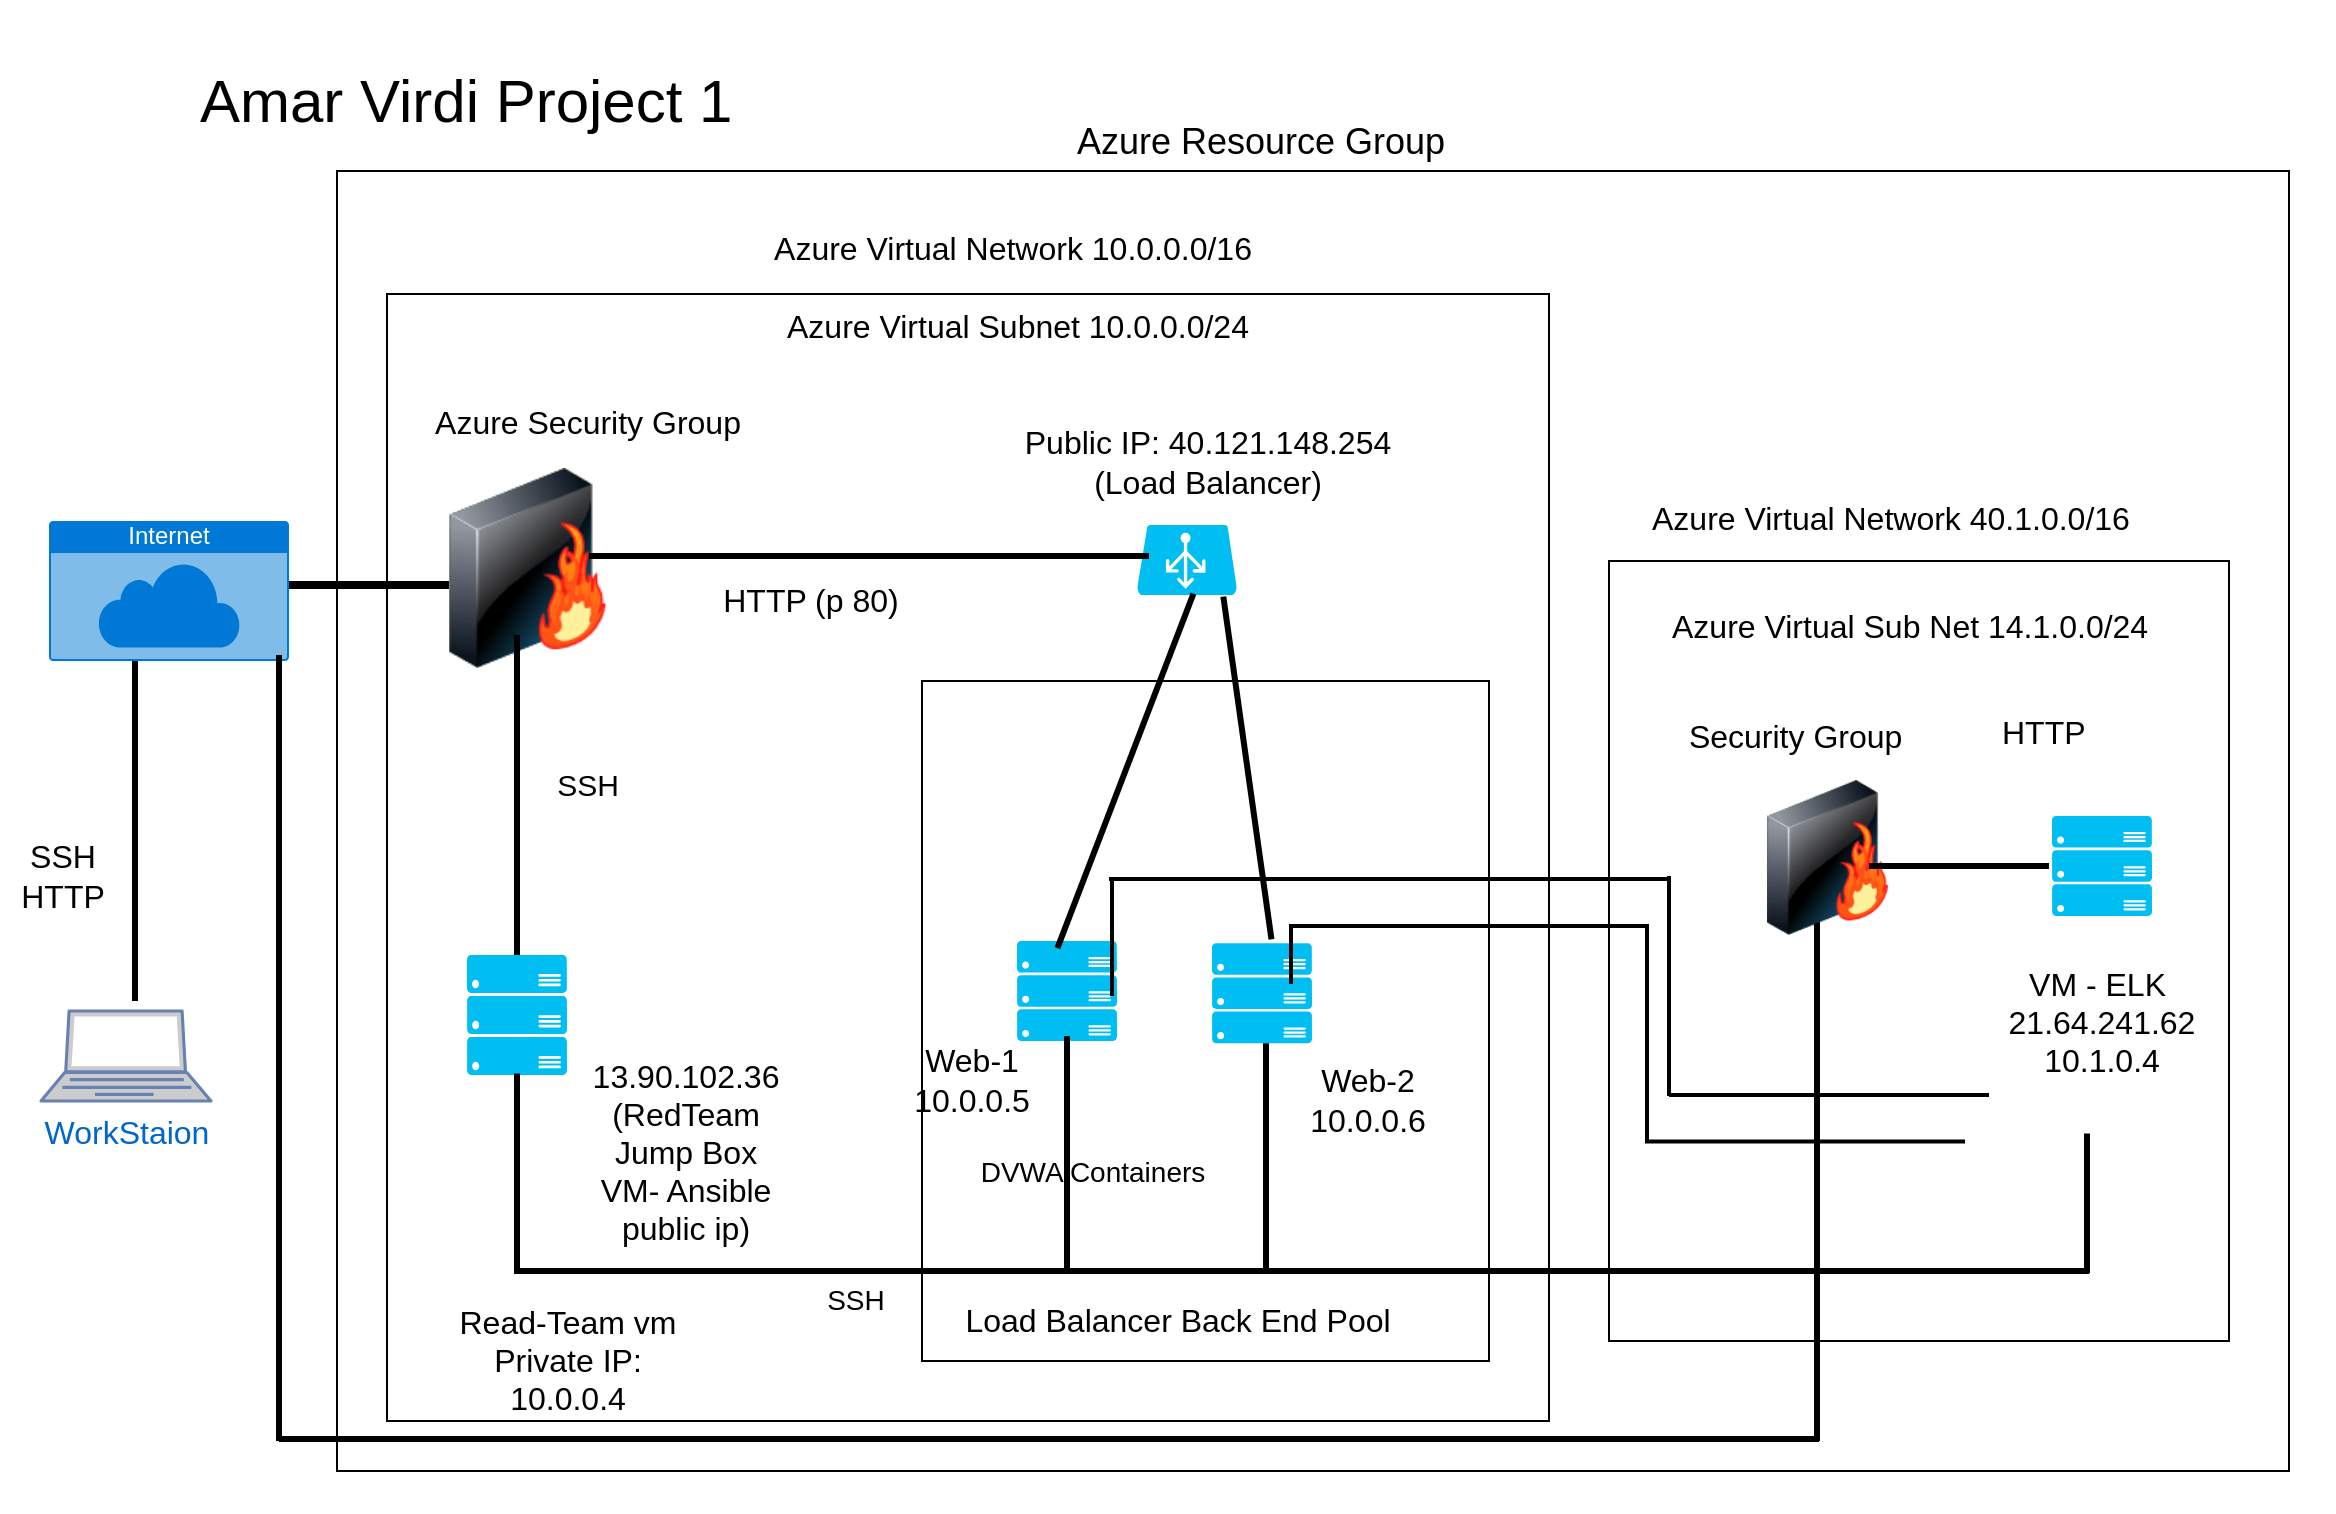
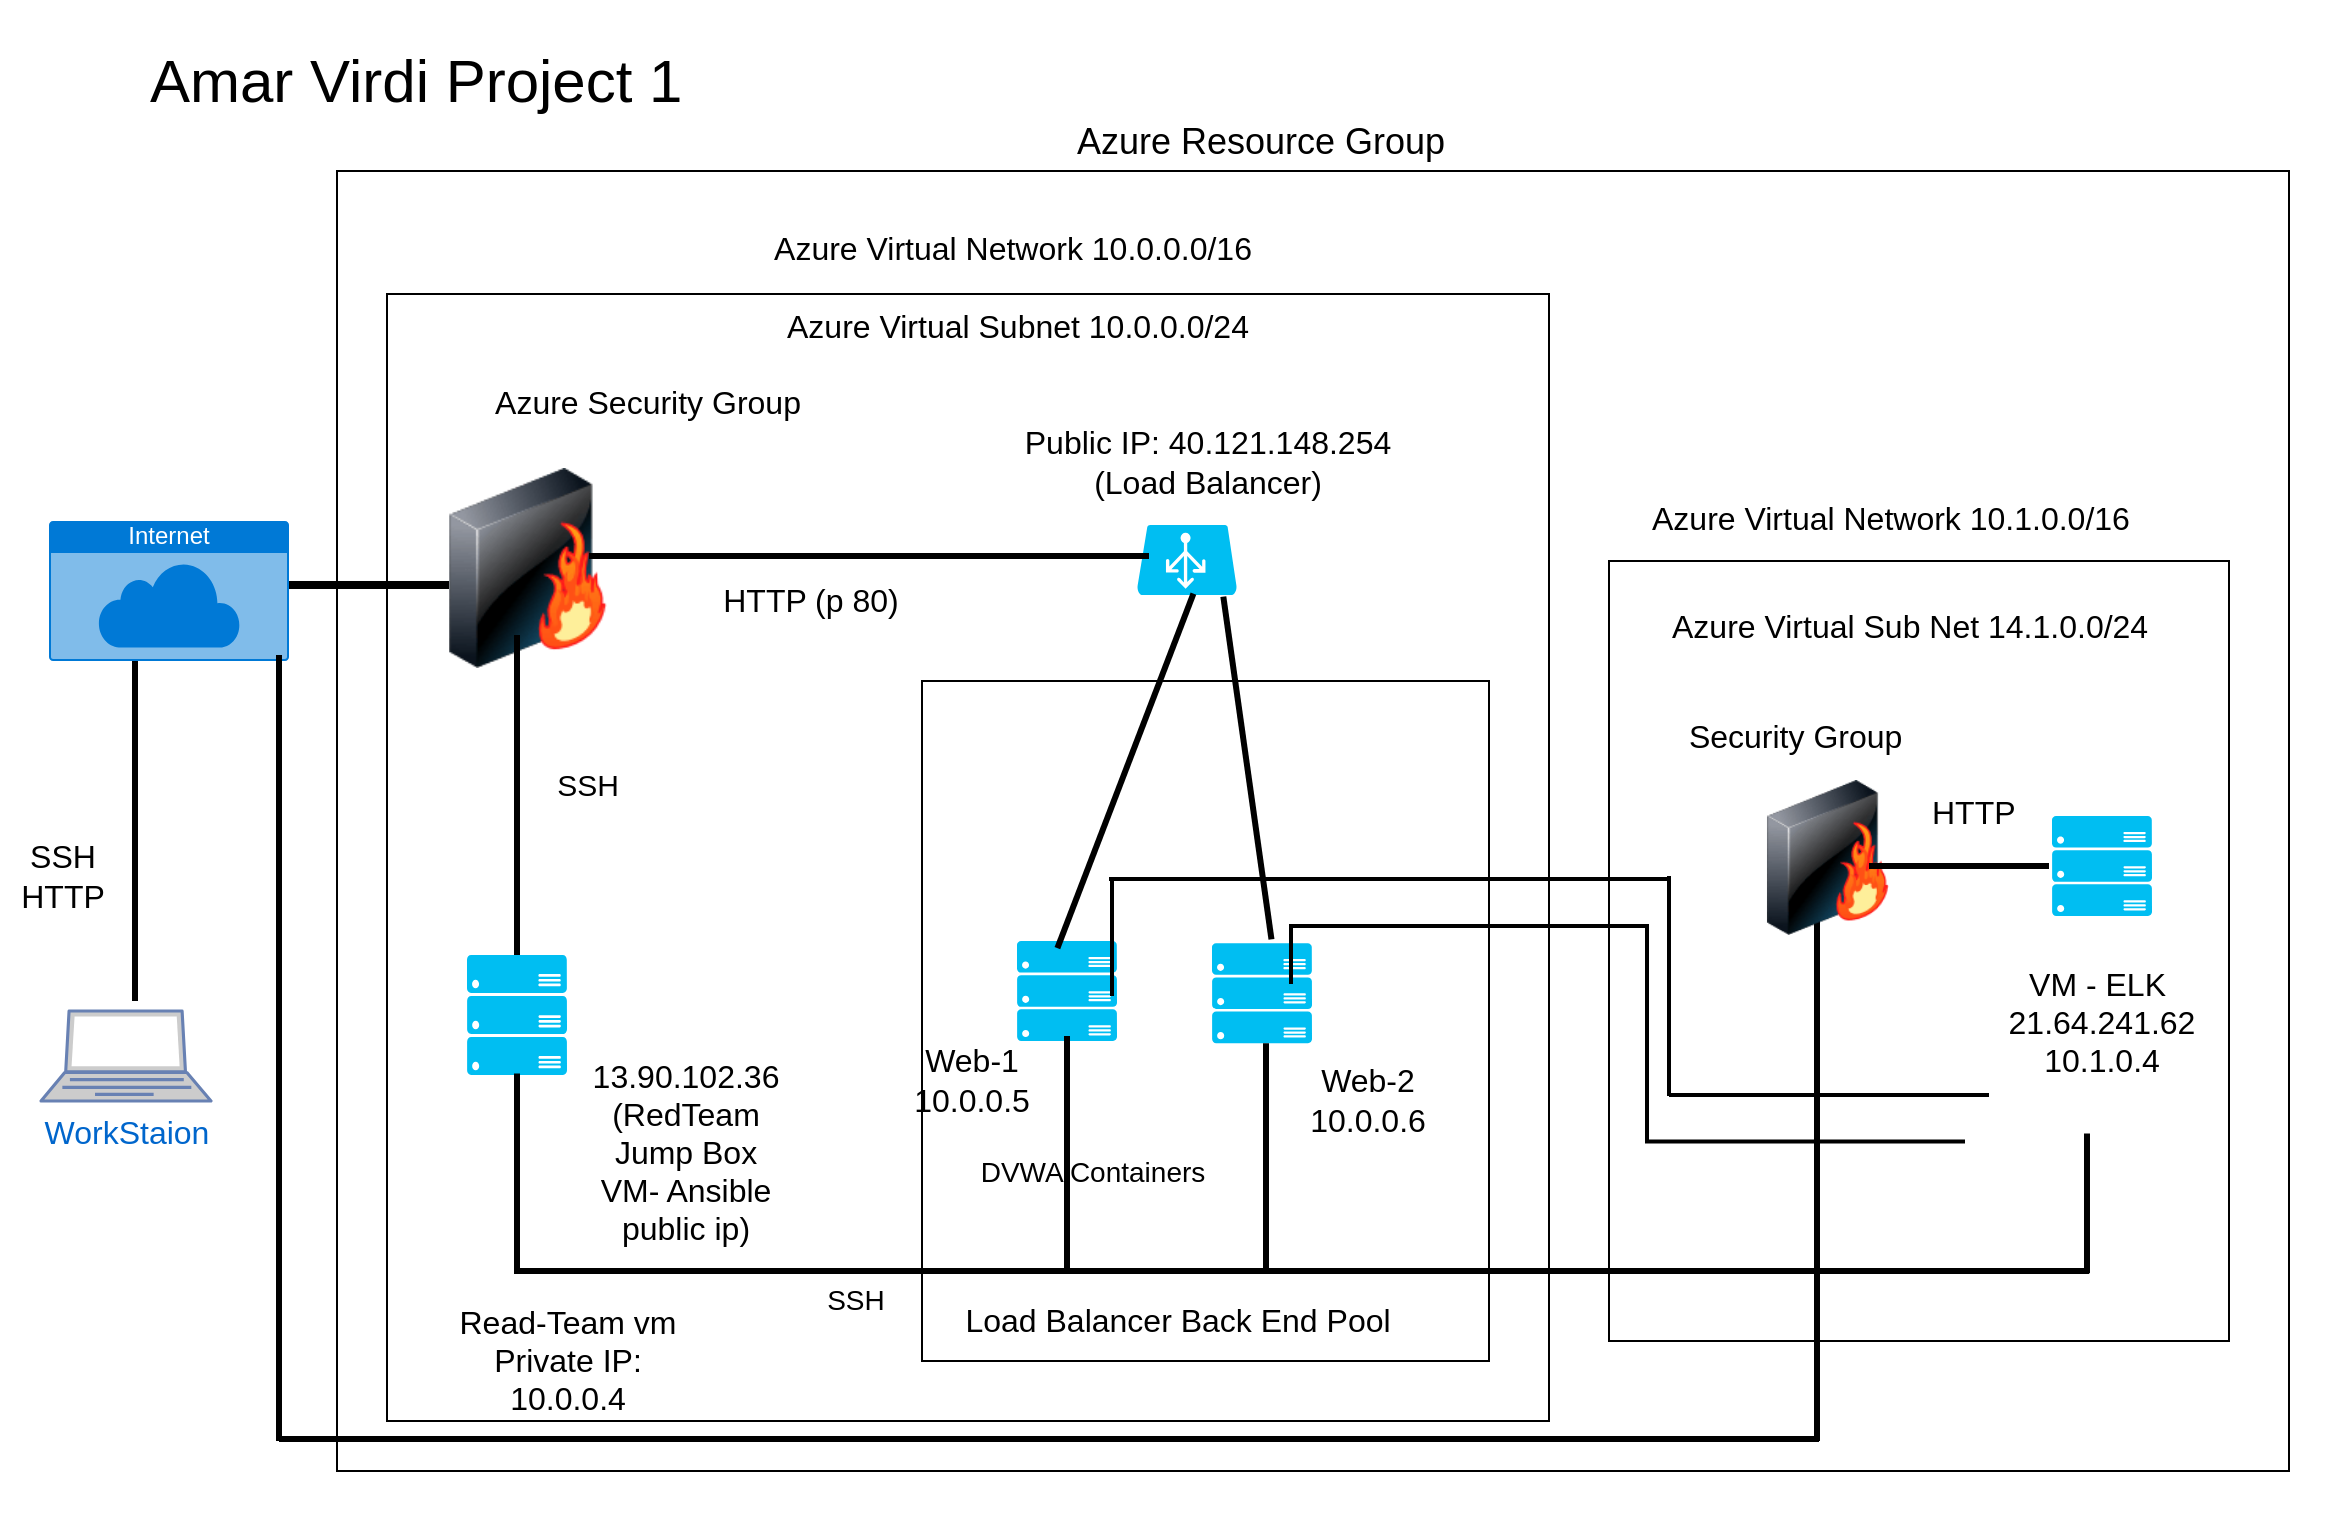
node "Amar Virdi Project 1": moved (476, 101) -> (426, 81)
node "Azure Security Group": moved (589, 422) -> (649, 402)
node "Azure Virtual Network 40.1.0.0/16": label "Azure Virtual Network 40.1.0.0/16" -> "Azure Virtual Network 10.1.0.0/16"
node "HTTP": moved (2049, 731) -> (1979, 811)
